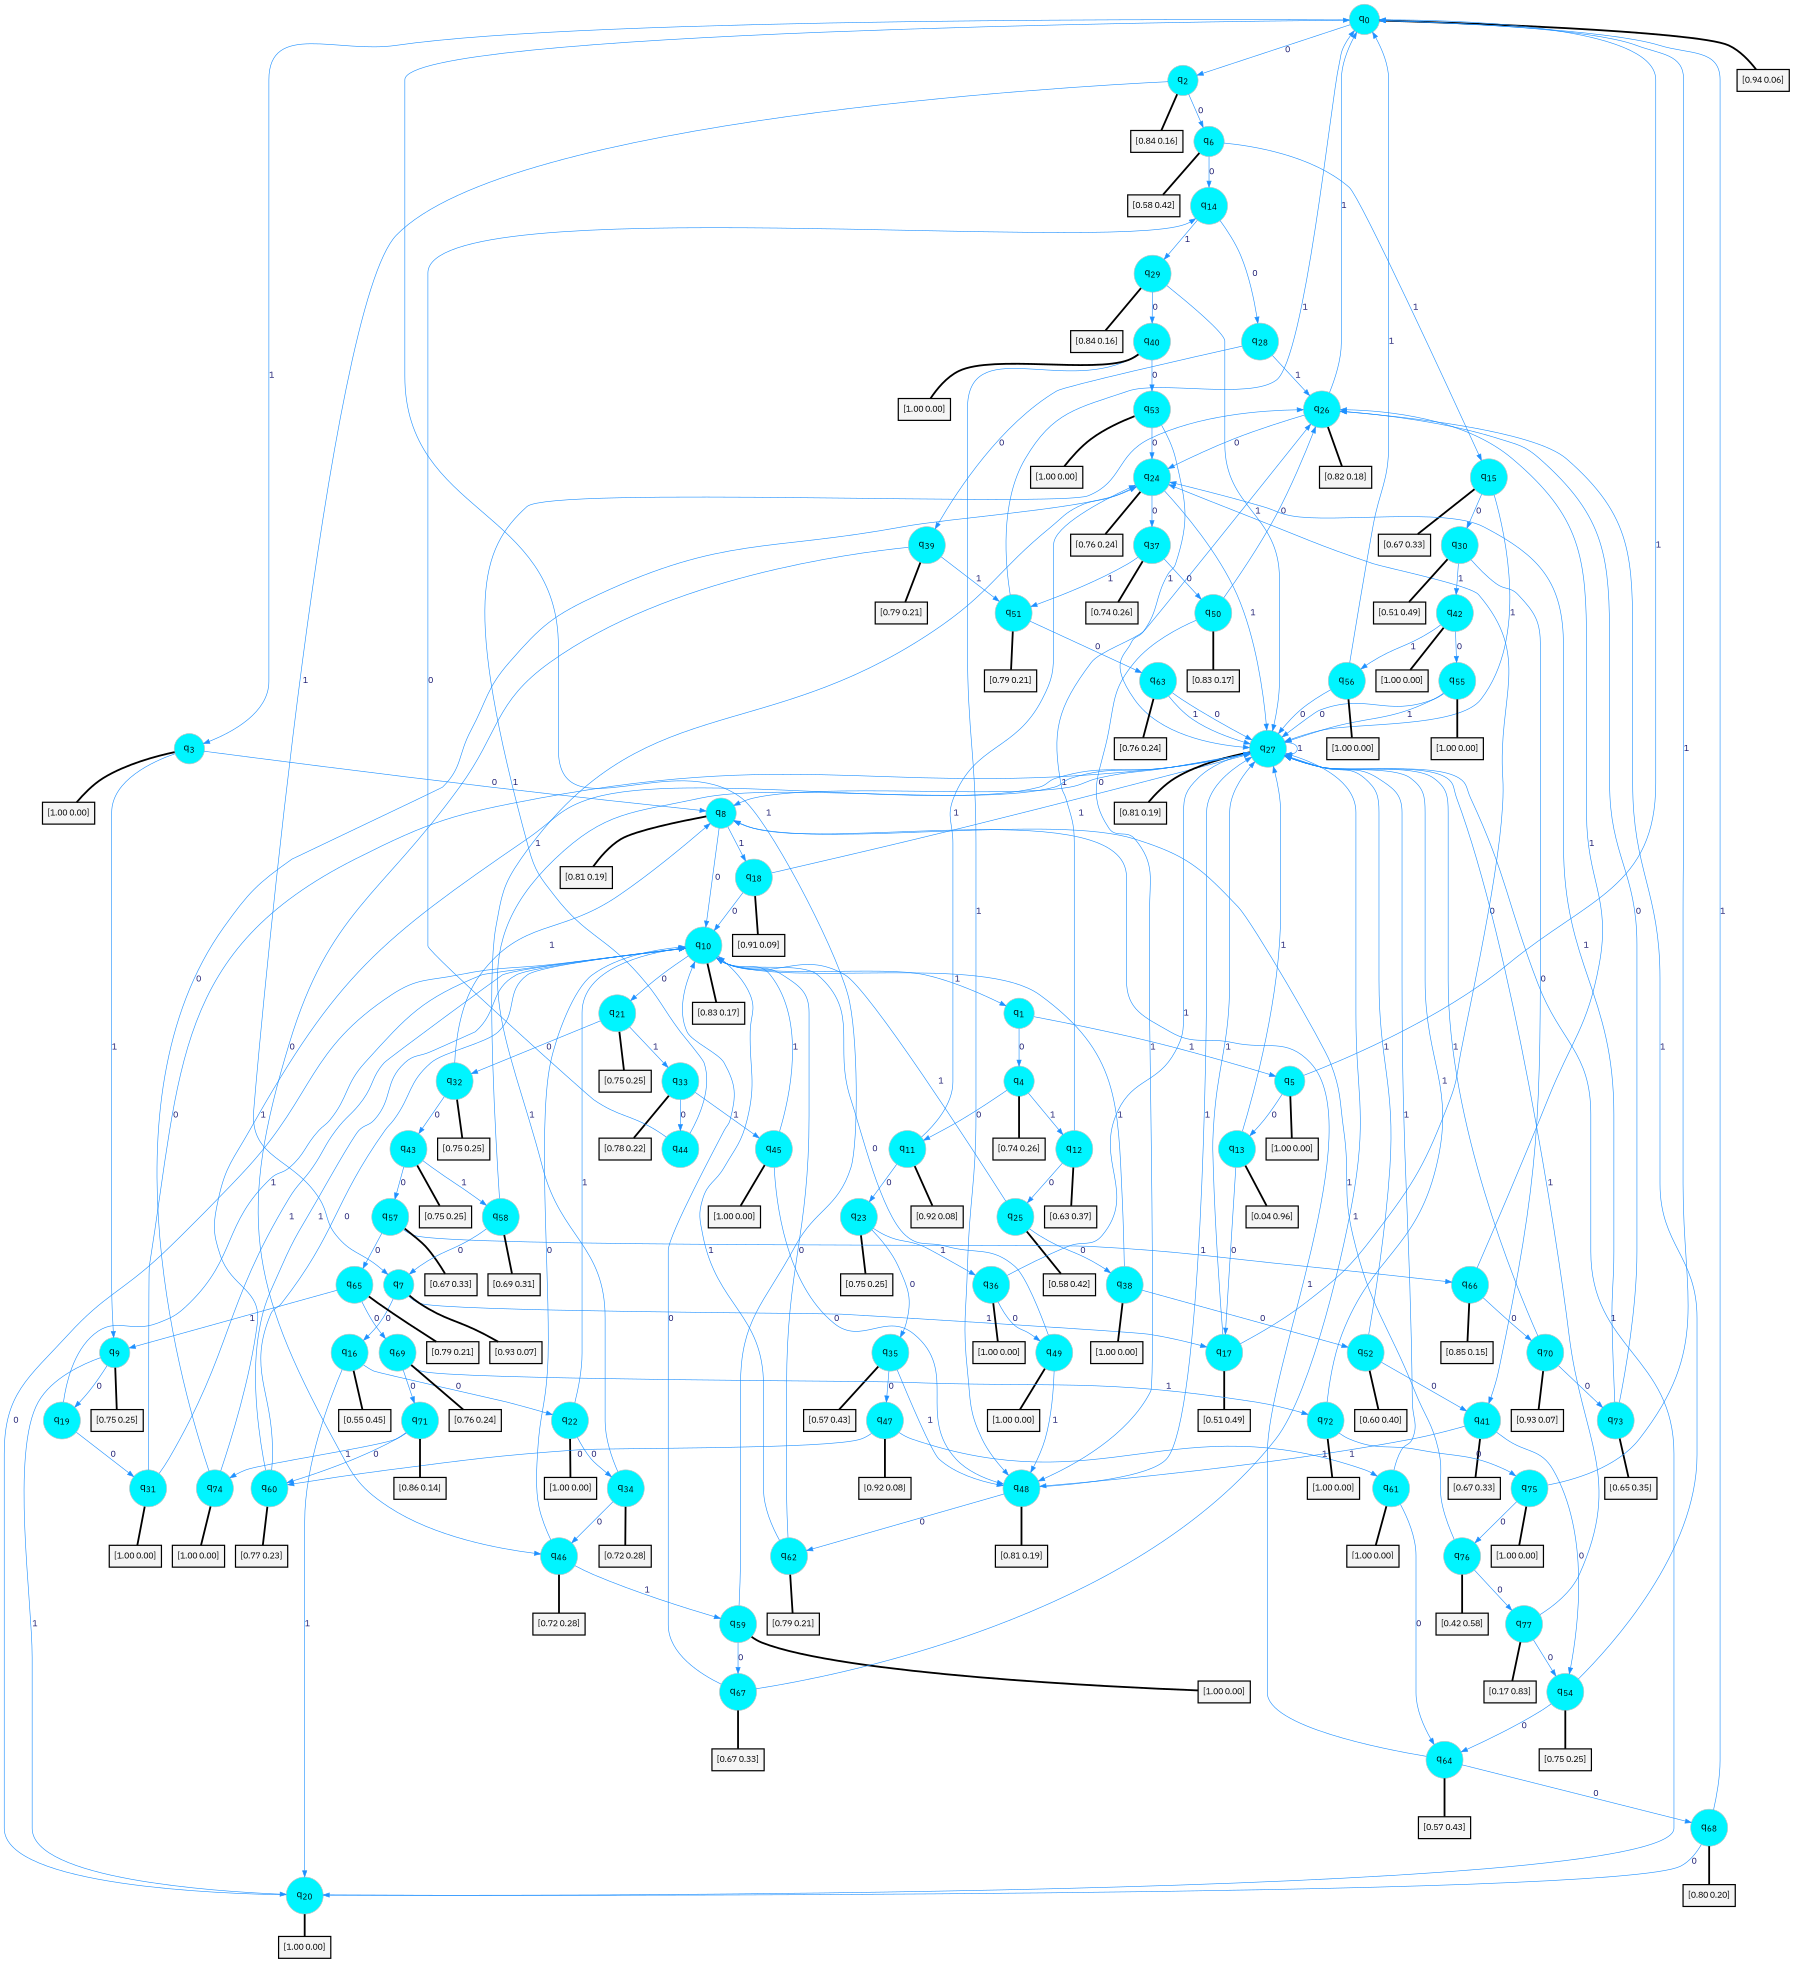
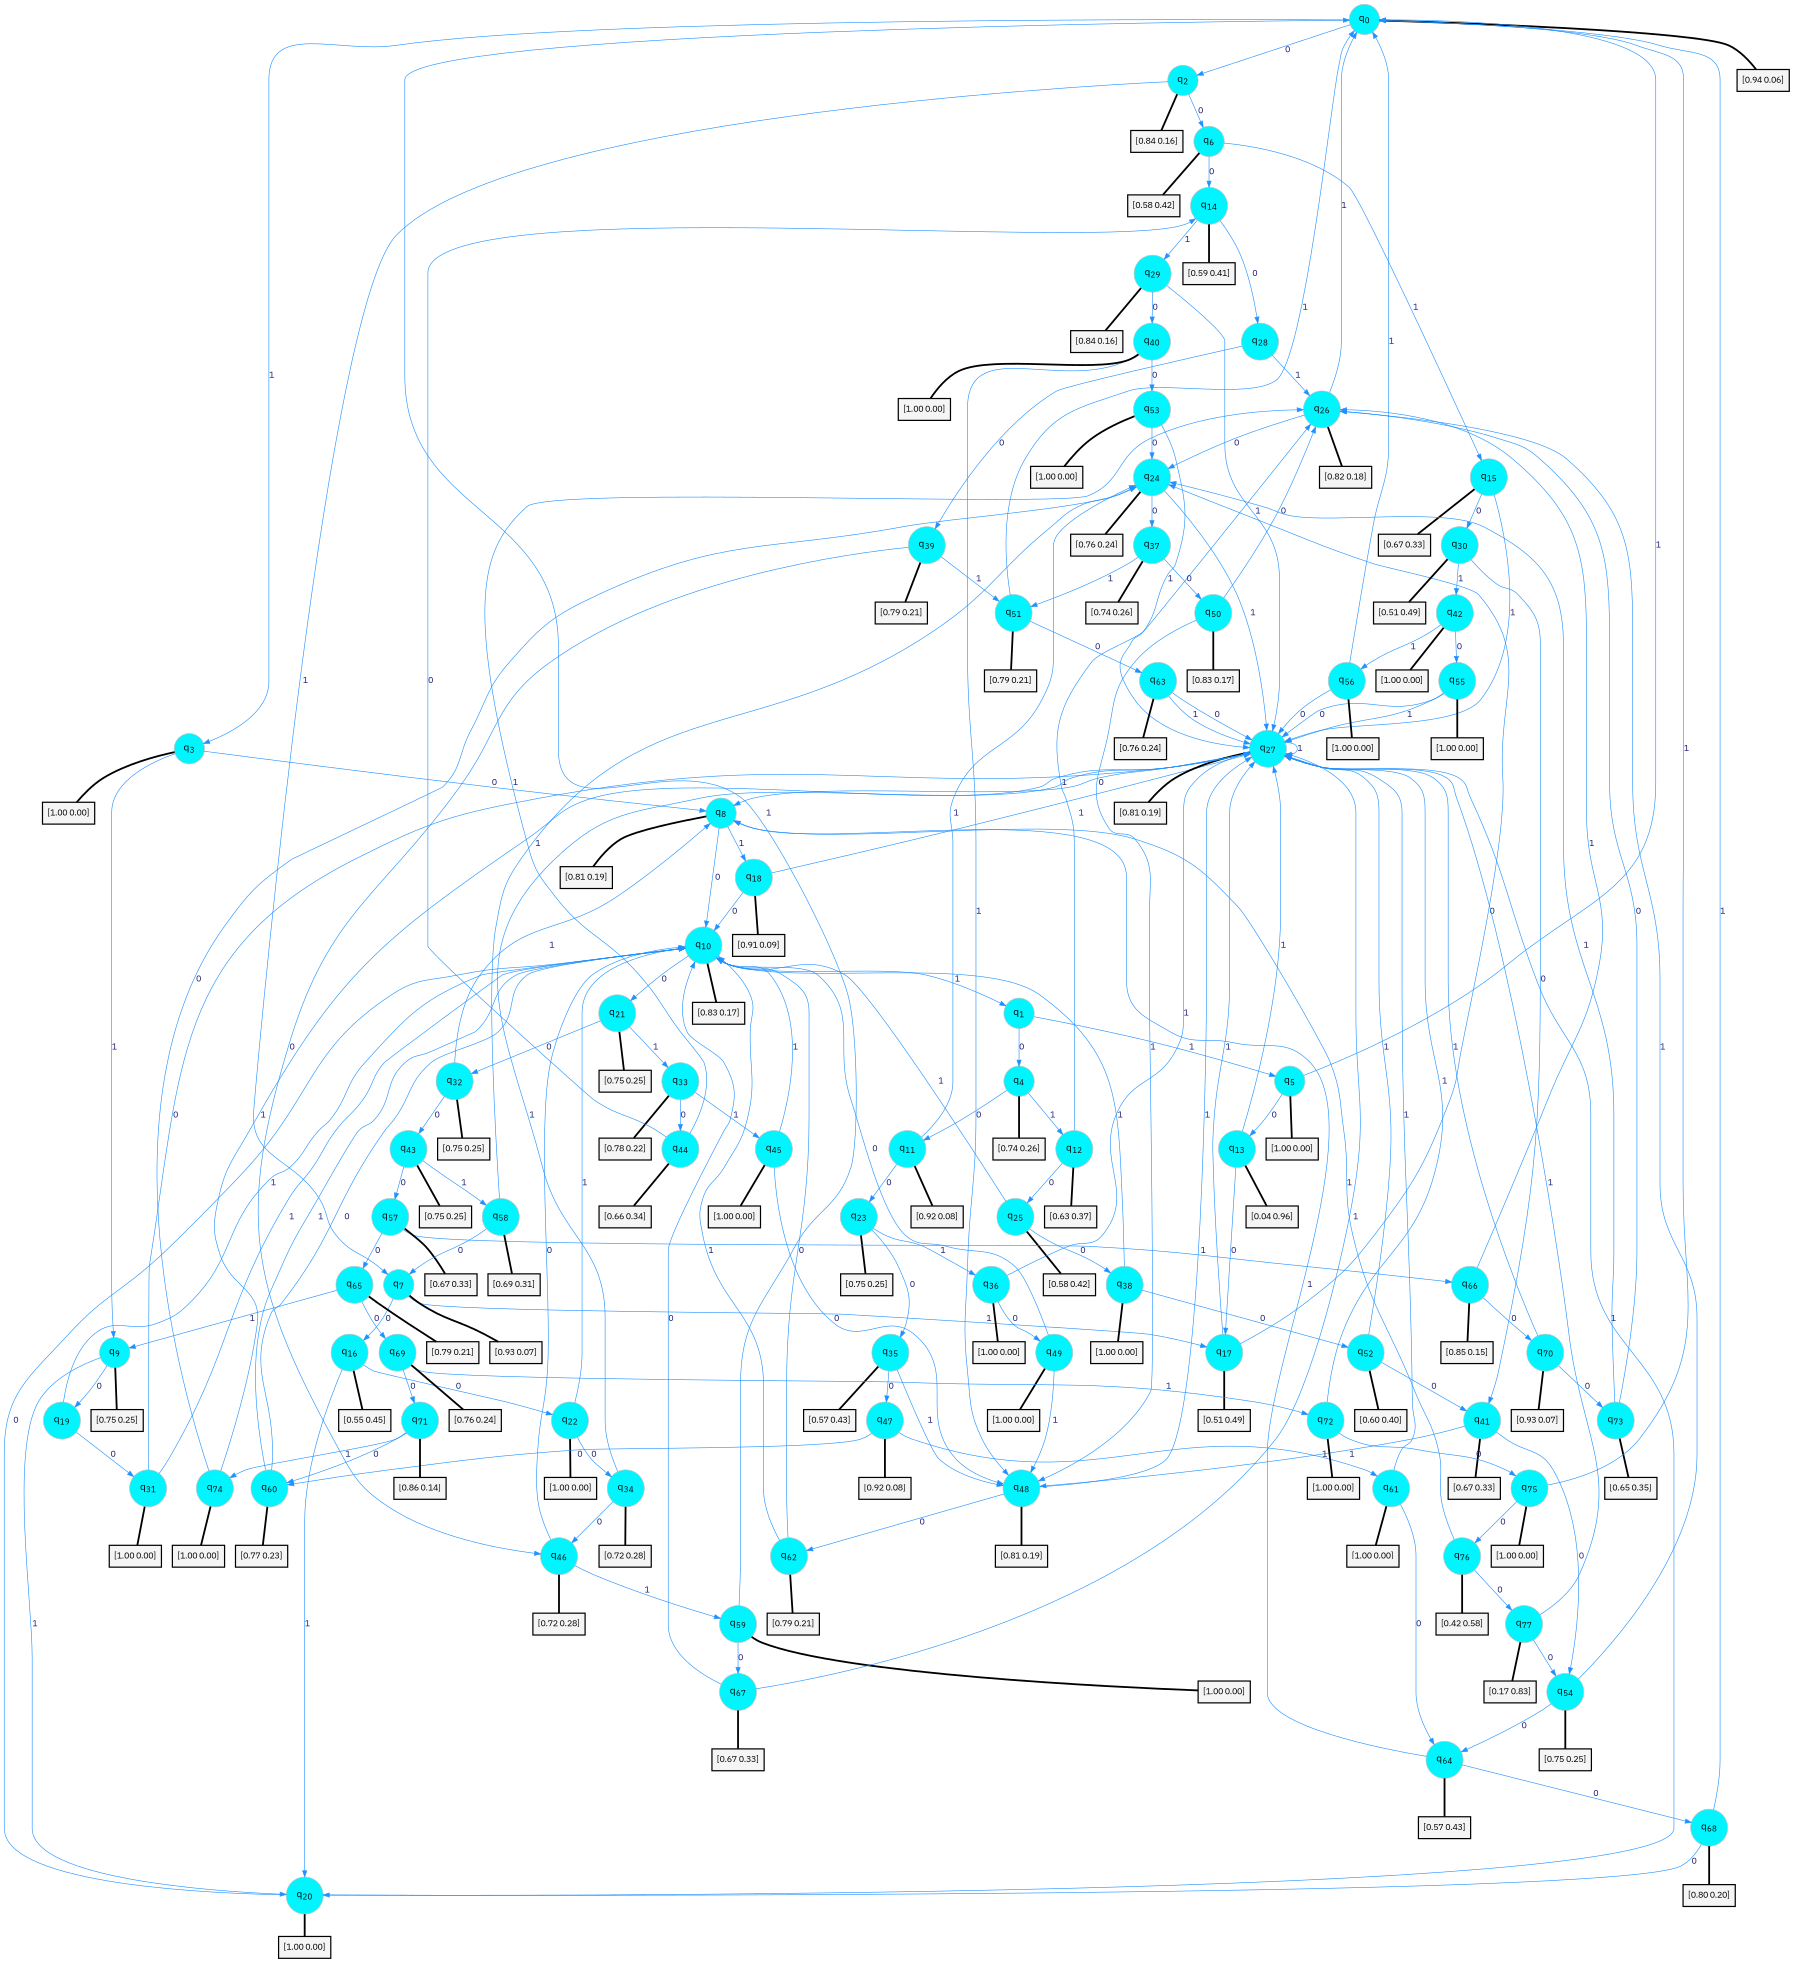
node "[0.59 0.41]": added
node "[0.66 0.34]": added
